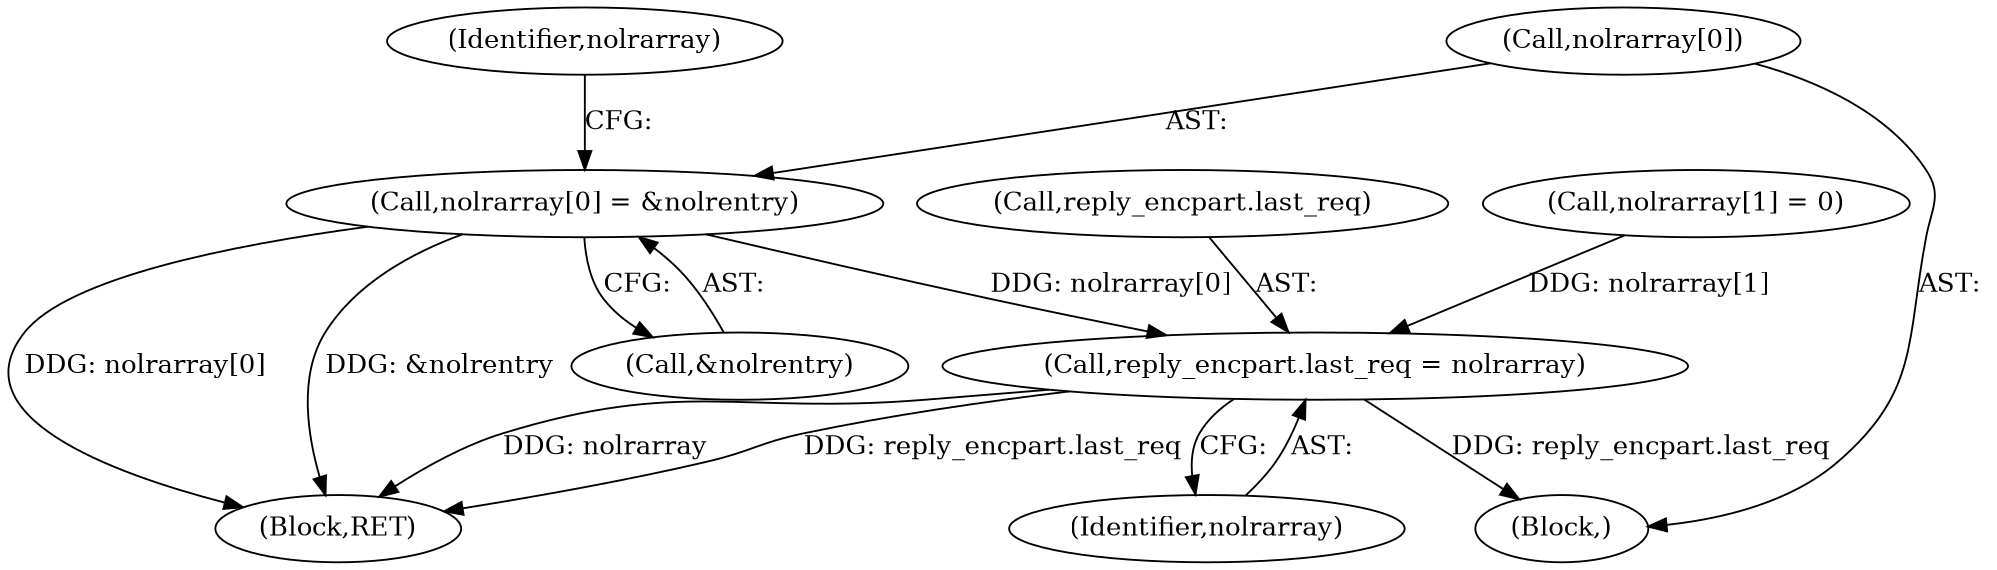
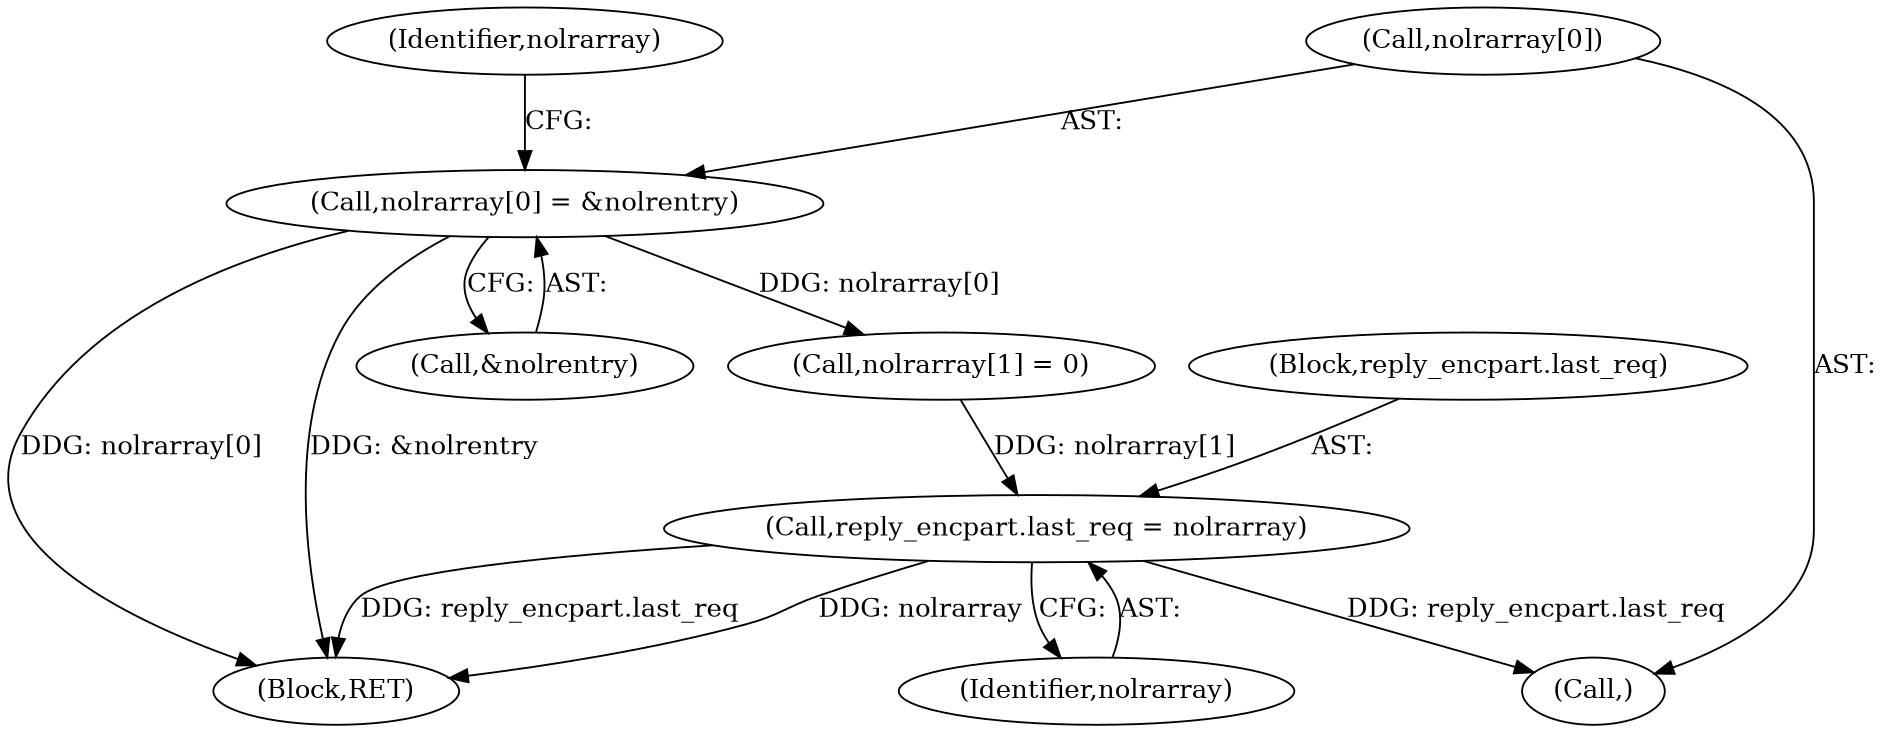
node "(Call,reply_encpart.last_req)": label "(Call,reply_encpart.last_req)" -> "(Block,reply_encpart.last_req)"
edge "(Call,nolrarray[0] = &nolrentry)" -> "(Call,reply_encpart.last_req = nolrarray)": now "(Call,nolrarray[0] = &nolrentry)" -> "(Call,nolrarray[1] = 0)"
node "(Block,)": label "(Block,)" -> "(Call,)"
